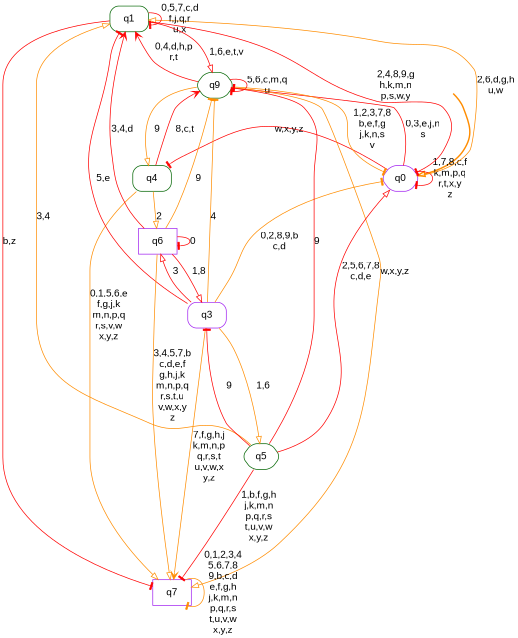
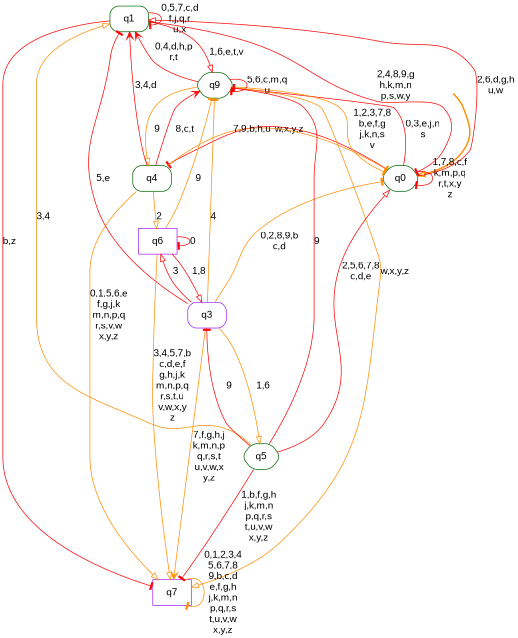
edge "q0" -> "q1": color darkorange -> red
edge "q4" -> "q0": added, label "7,9,b,h,u"
edge "q6" -> "q1": now "q4" -> "q1"
node "q0": color purple -> darkgreen
